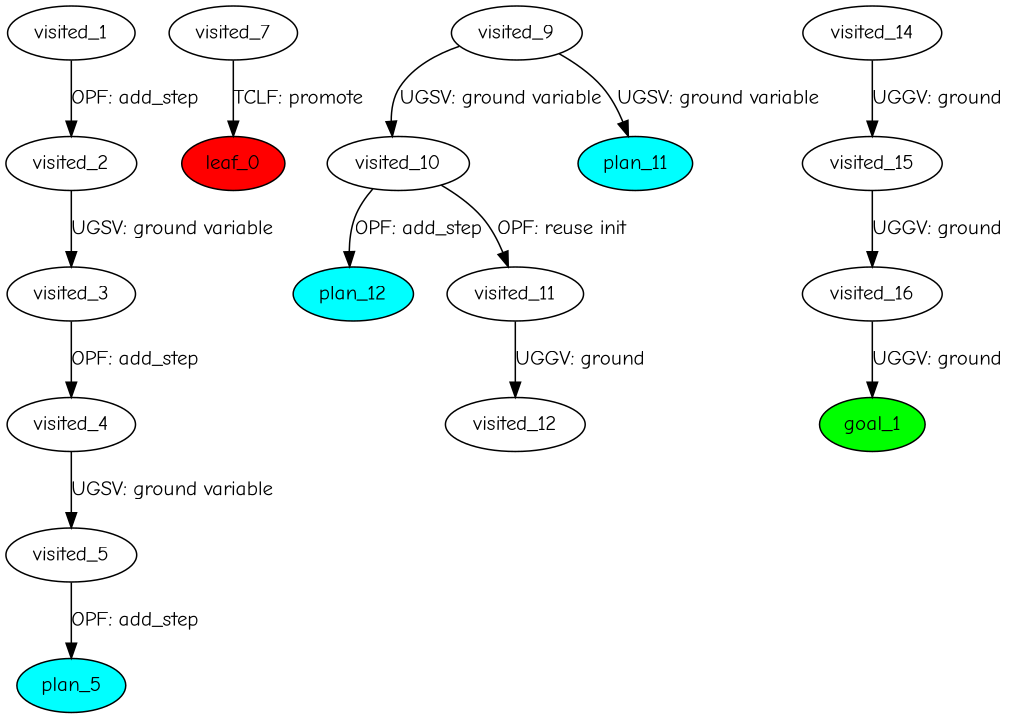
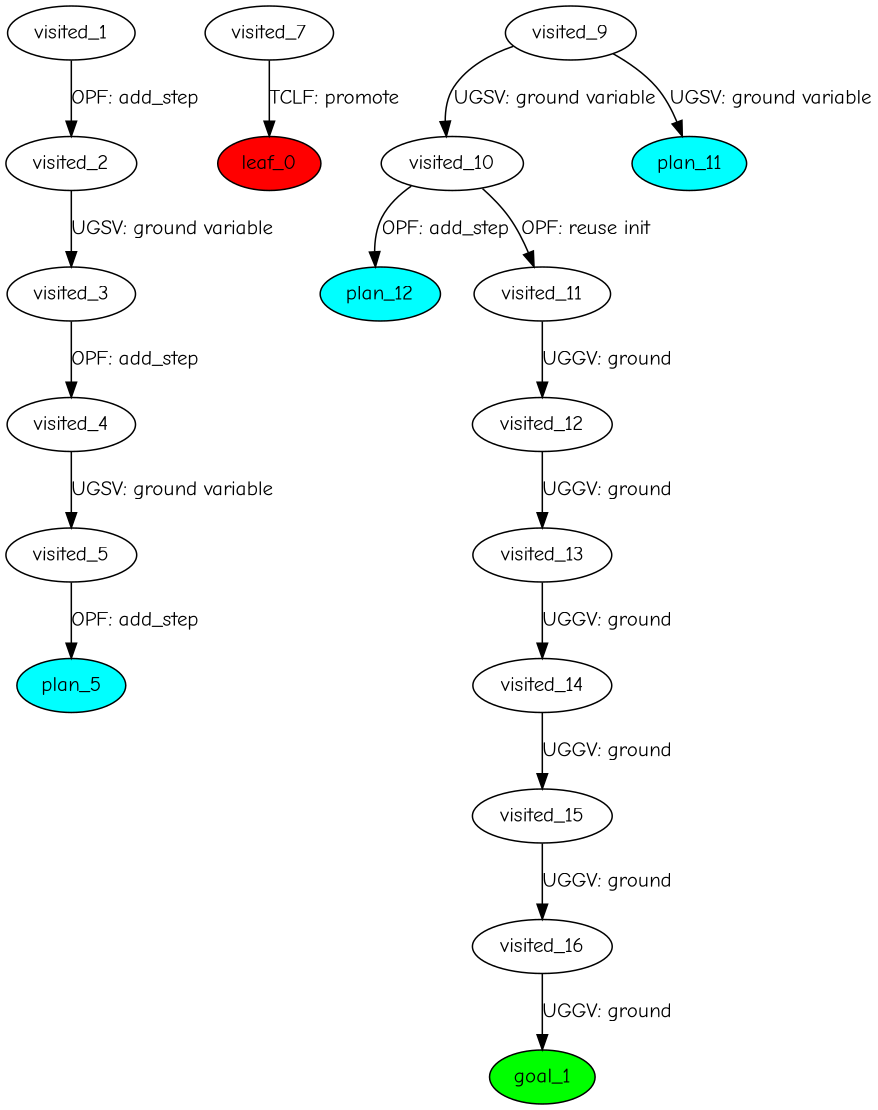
node "visited_13": added
